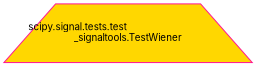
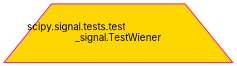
node "scipy.signal.tests.test _signaltools.TestWiener": label "scipy.signal.tests.test _signaltools.TestWiener" -> "scipy.signal.tests.test _signal.TestWiener"
